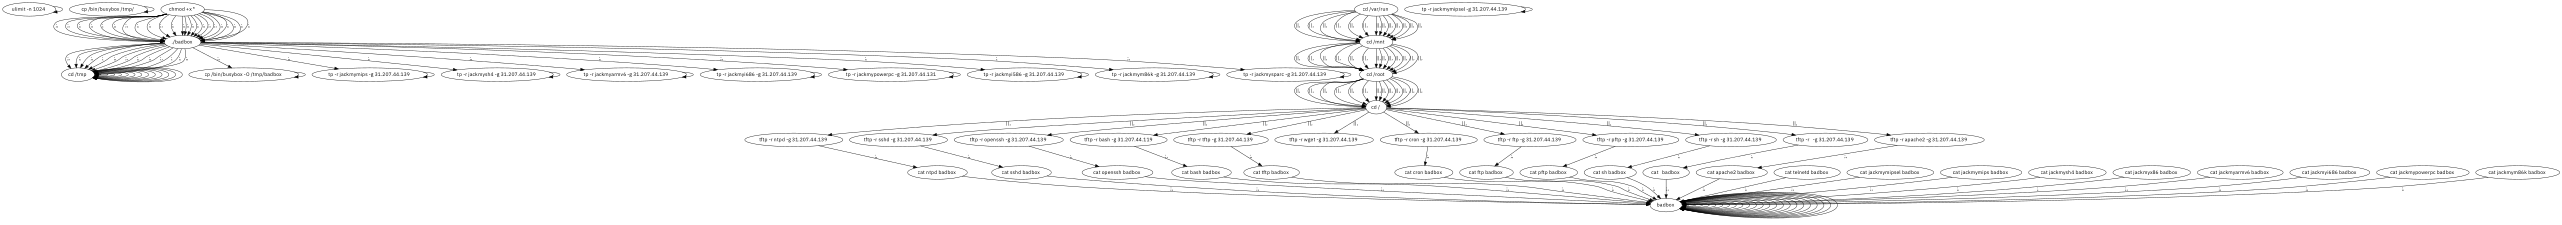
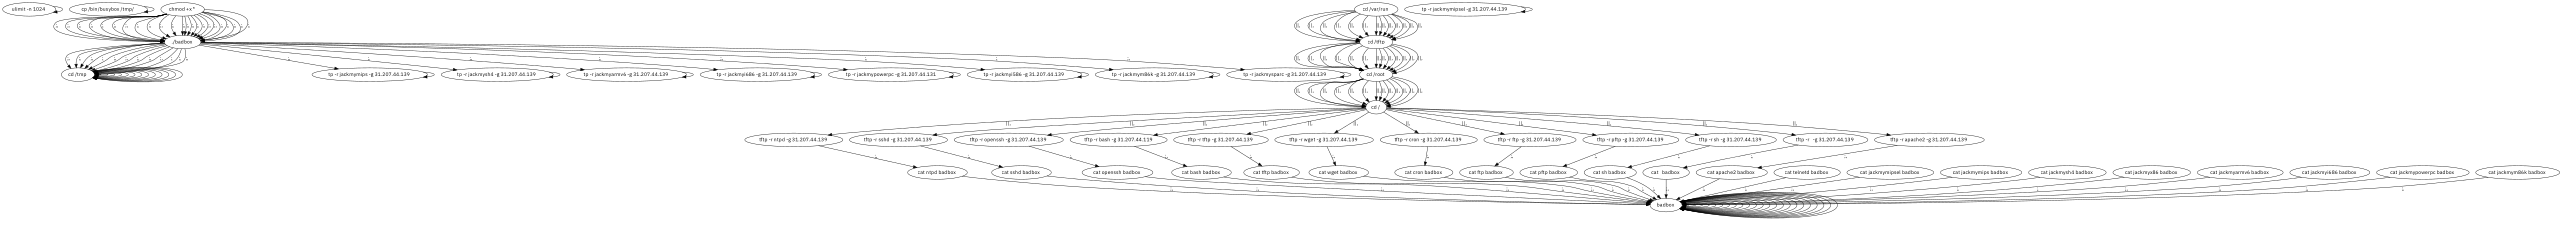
node "cd /mnt": label "cd /mnt" -> "cd /tftp"
node "cp /bin/busybox -O /tmp/badbox": removed
node "cat wget badbox": added
